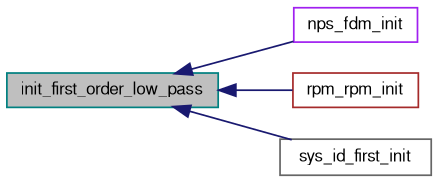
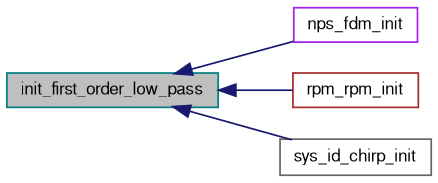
node "sys_id_first_init": label "sys_id_first_init" -> "sys_id_chirp_init"
